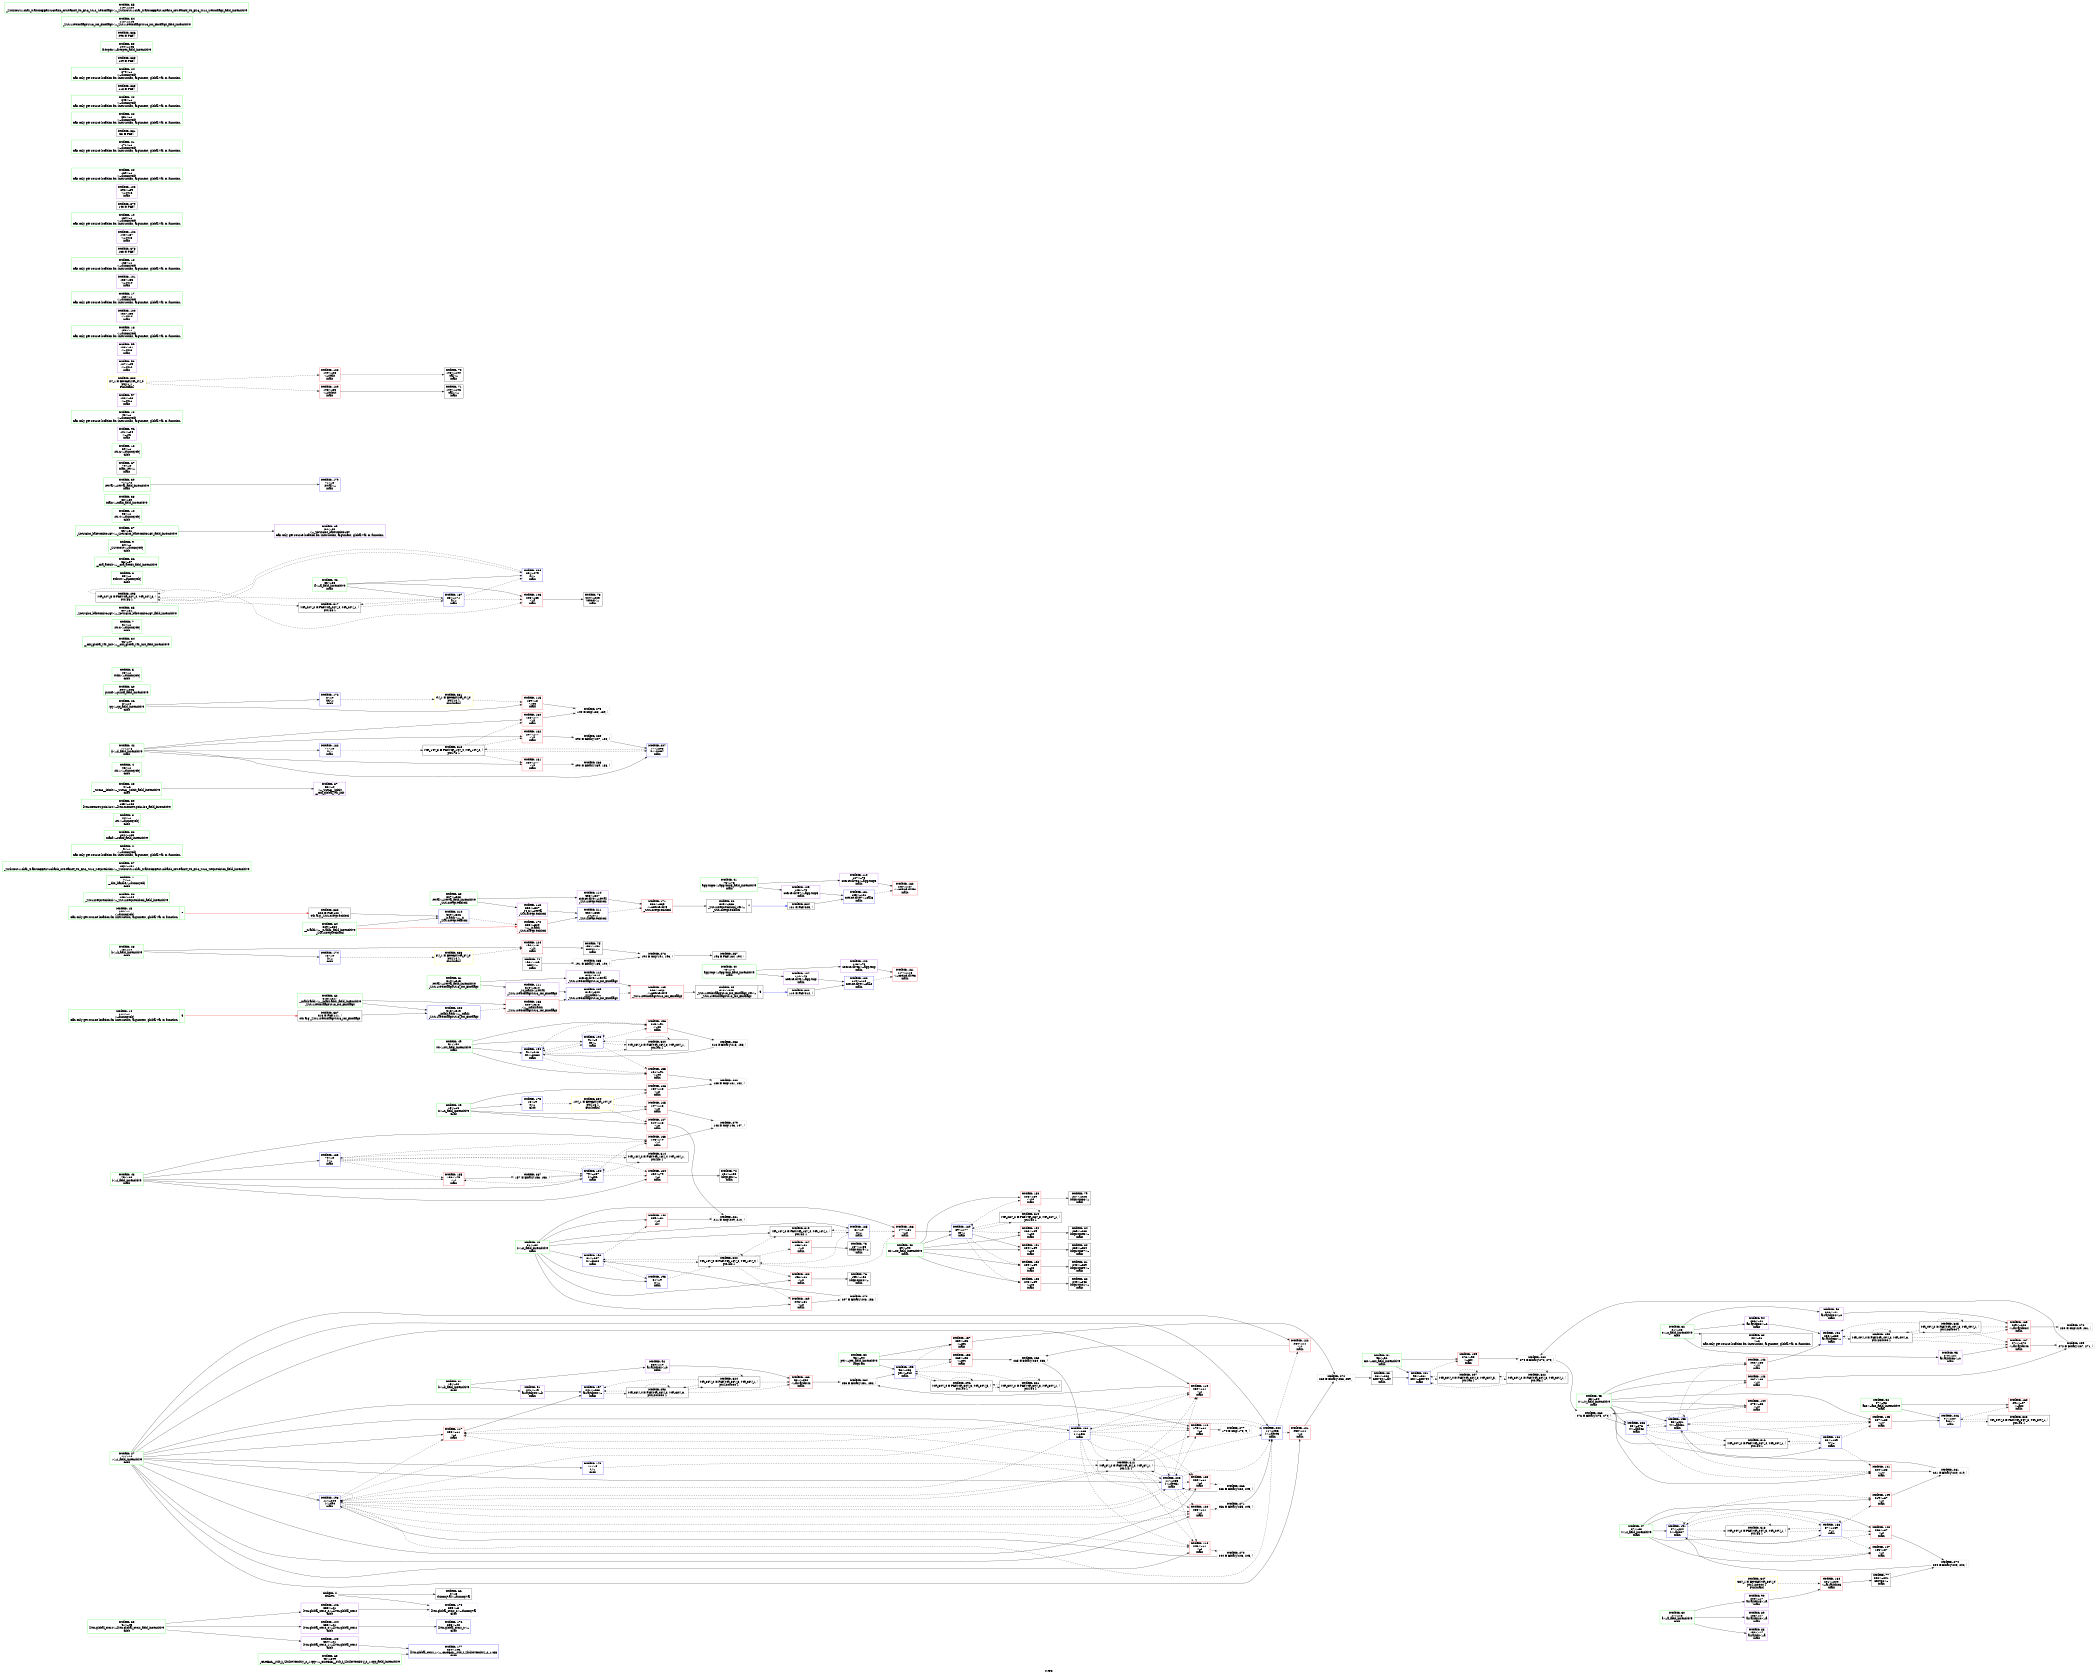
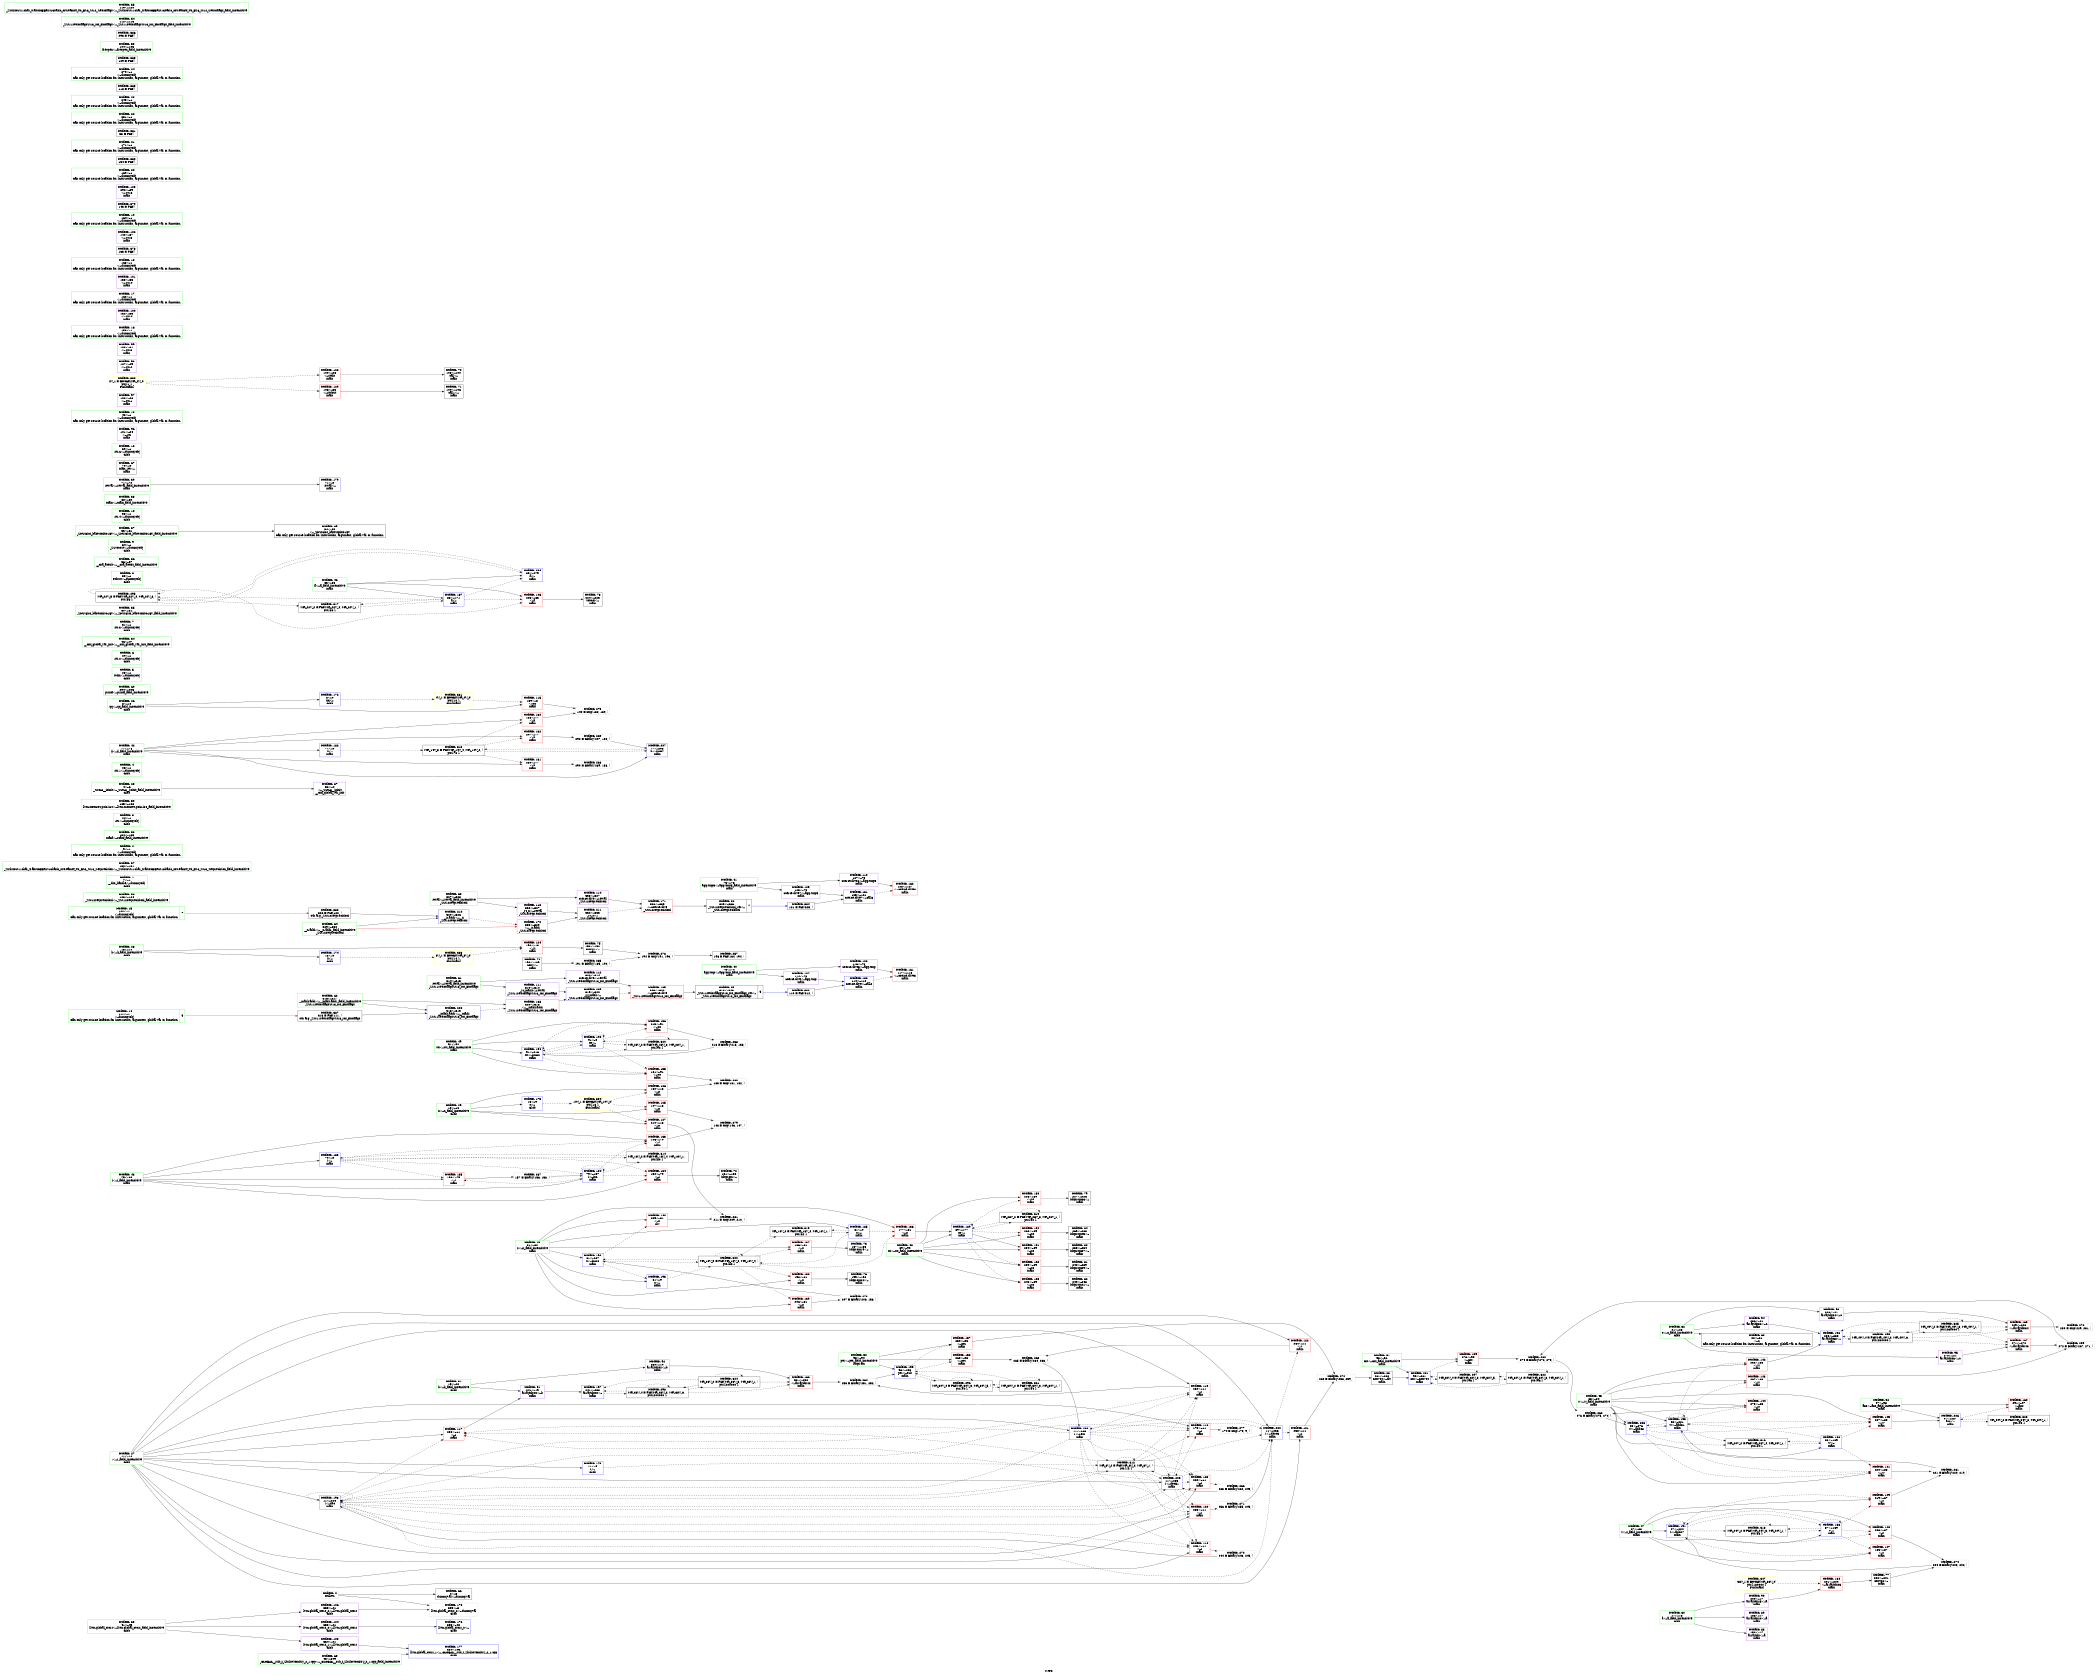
node "NodeID: 380": added
node "NodeID: 69": color purple -> black
node "NodeID: 6": added
edge "NodeID: 44" -> "NodeID: 315": now "NodeID: 44" -> "NodeID: 137"
edge "NodeID: 117" -> "NodeID: 197": now "NodeID: 117" -> "NodeID: 91"
